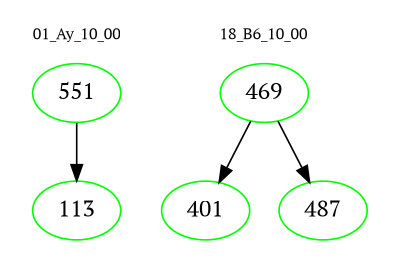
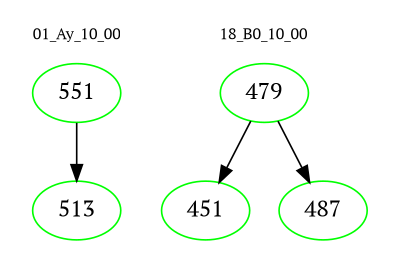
cluster "18_B6_10_00": label "18_B6_10_00" -> "18_B0_10_00"
node "469": label "469" -> "479"
node "113": label "113" -> "513"
node "401": label "401" -> "451"
